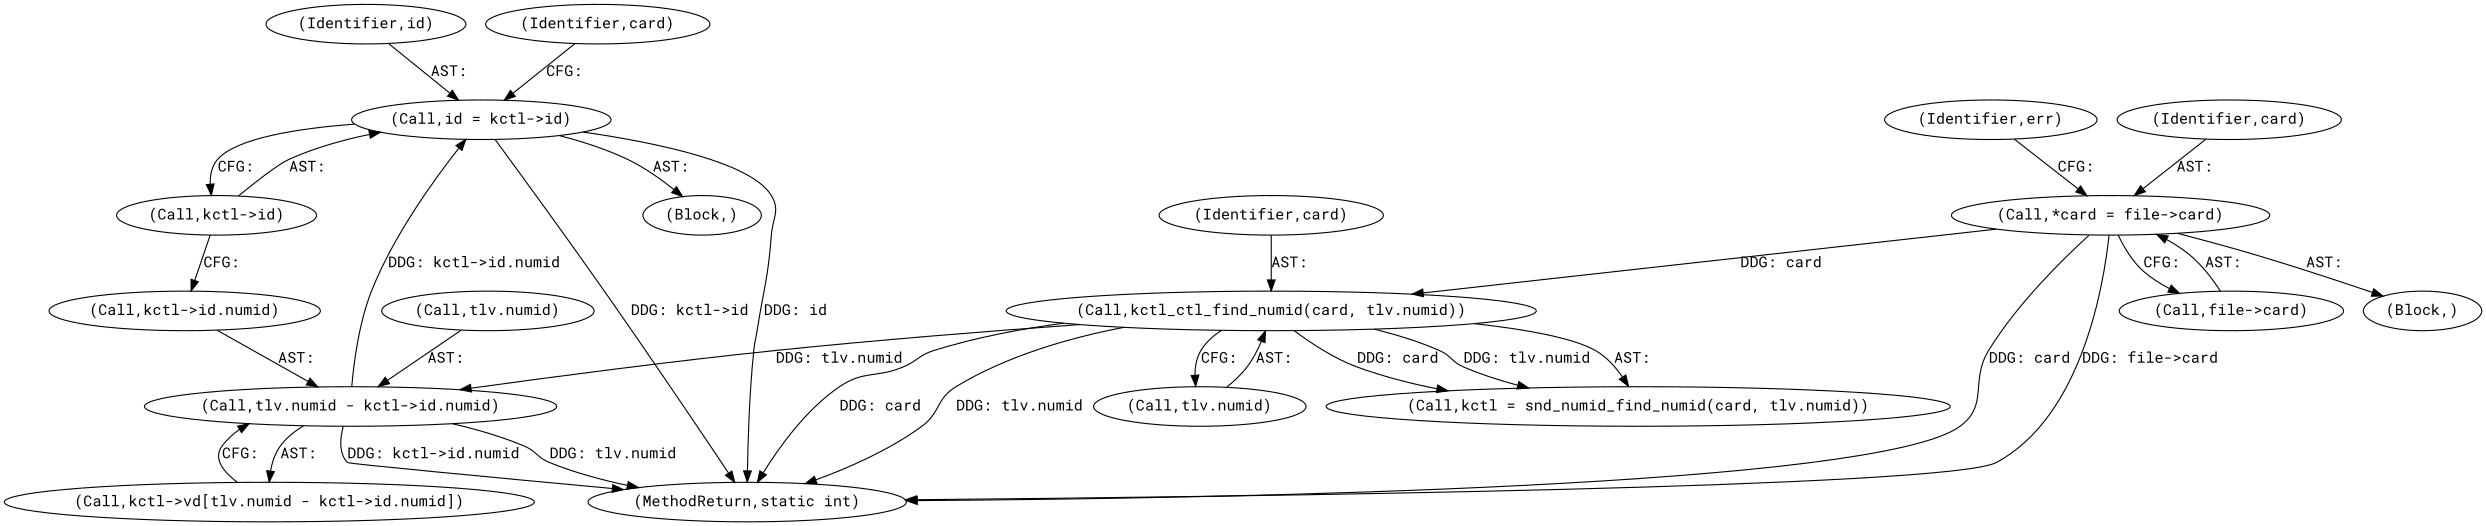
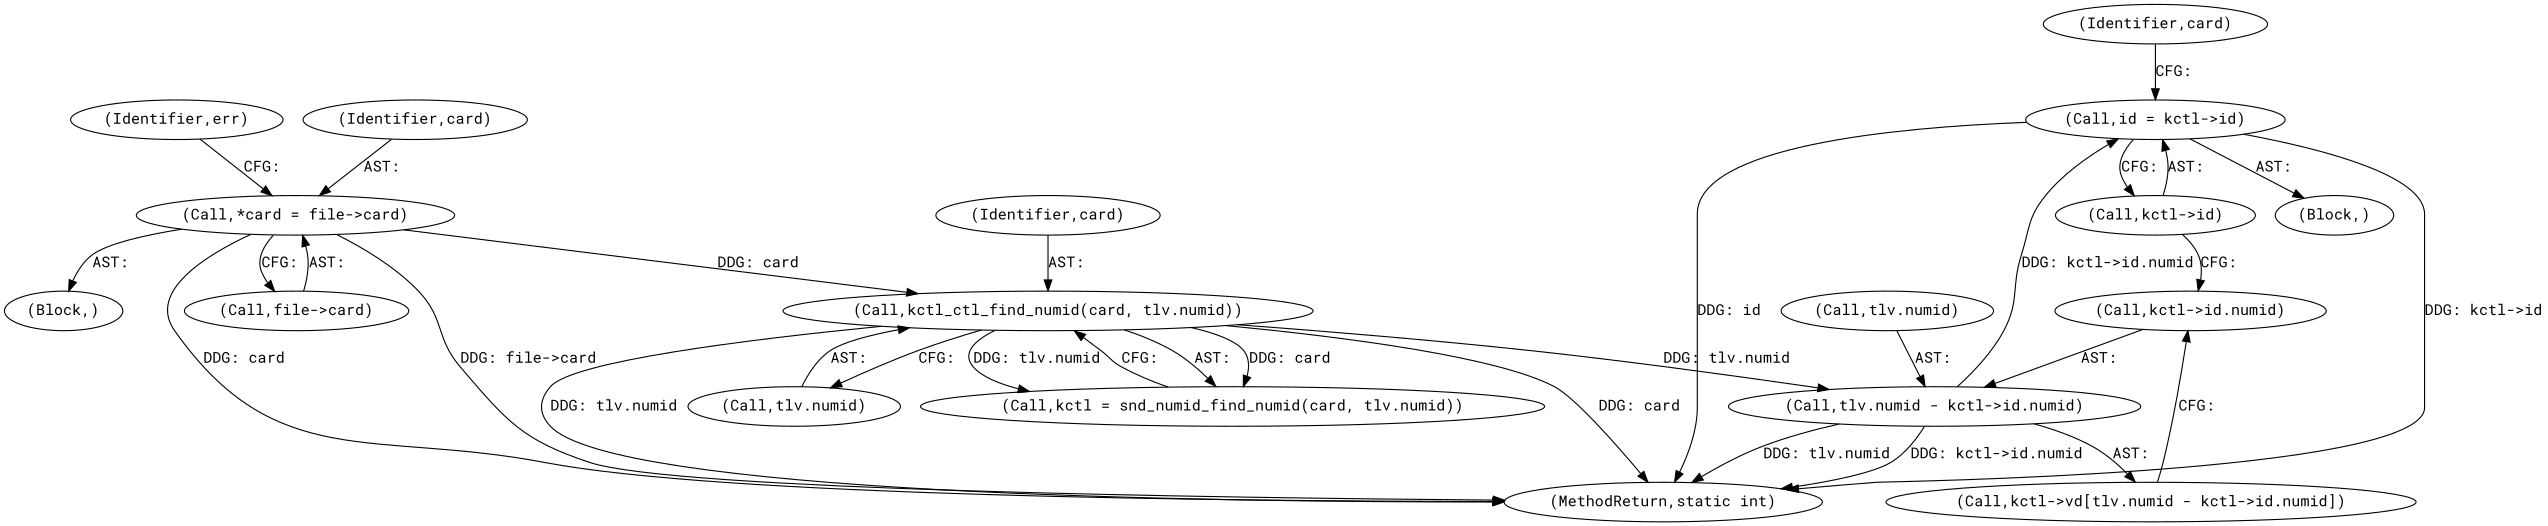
node "(Identifier,id)": removed
edge "(Call,kctl = snd_numid_find_numid(card, tlv.numid))" -> "(Call,kctl_ctl_find_numid(card, tlv.numid))": added, label "CFG:"
edge "(Call,kctl->vd[tlv.numid - kctl->id.numid])" -> "(Call,tlv.numid - kctl->id.numid)": now "(Call,kctl->vd[tlv.numid - kctl->id.numid])" -> "(Call,kctl->id.numid)"
